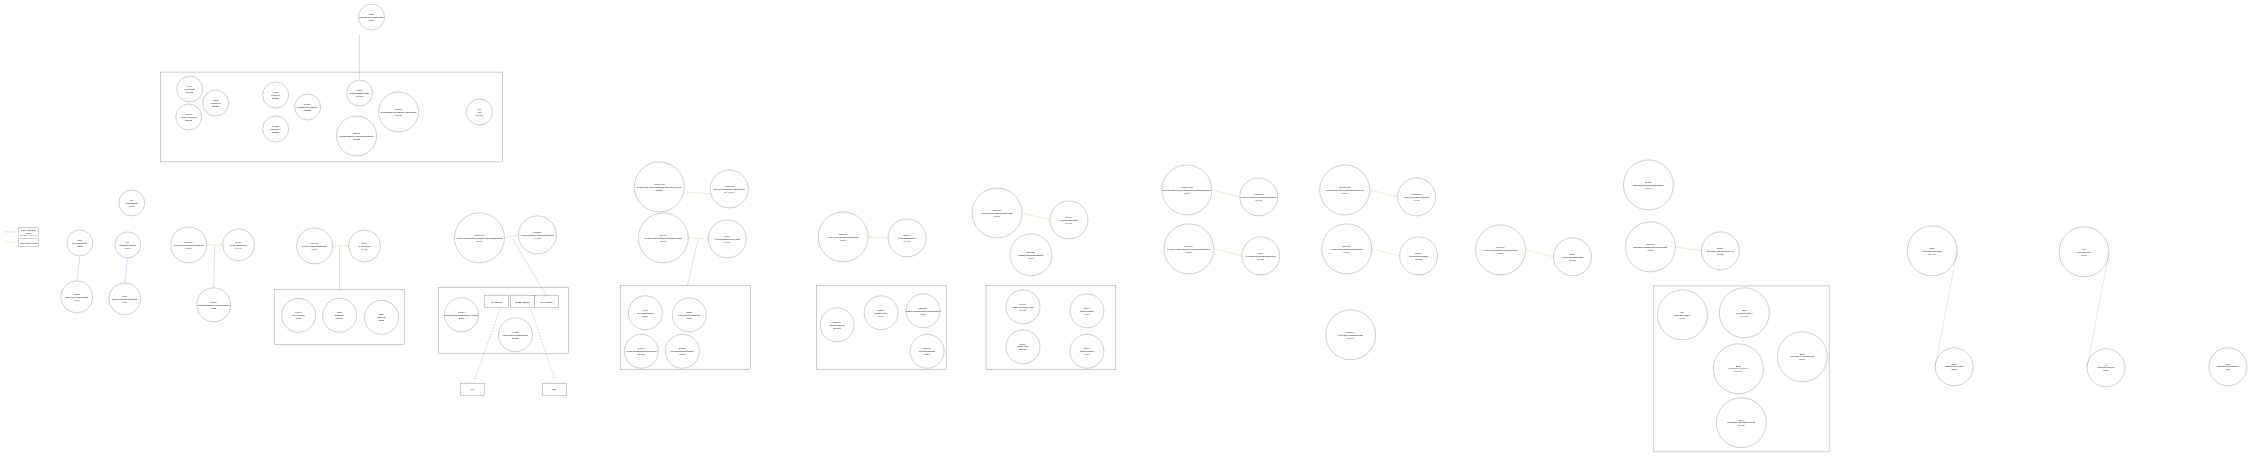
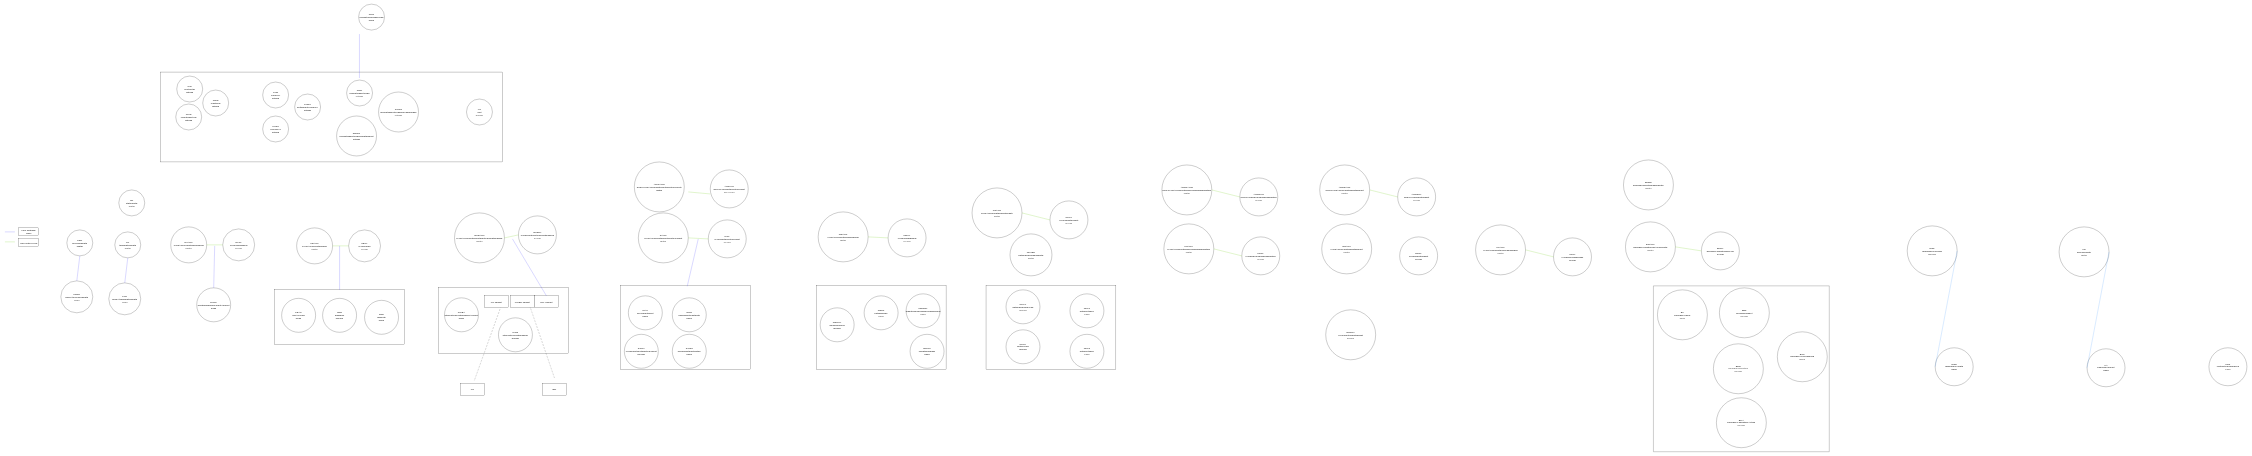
edge "RRANX cycleAnchorDateOfRateReset [date]" -- "RRCL cycleOfRateReset [cycle]": removed
node "IPNR2 nominalInterestRate2 [reel]": moved (682, 352) -> (689, 352)
